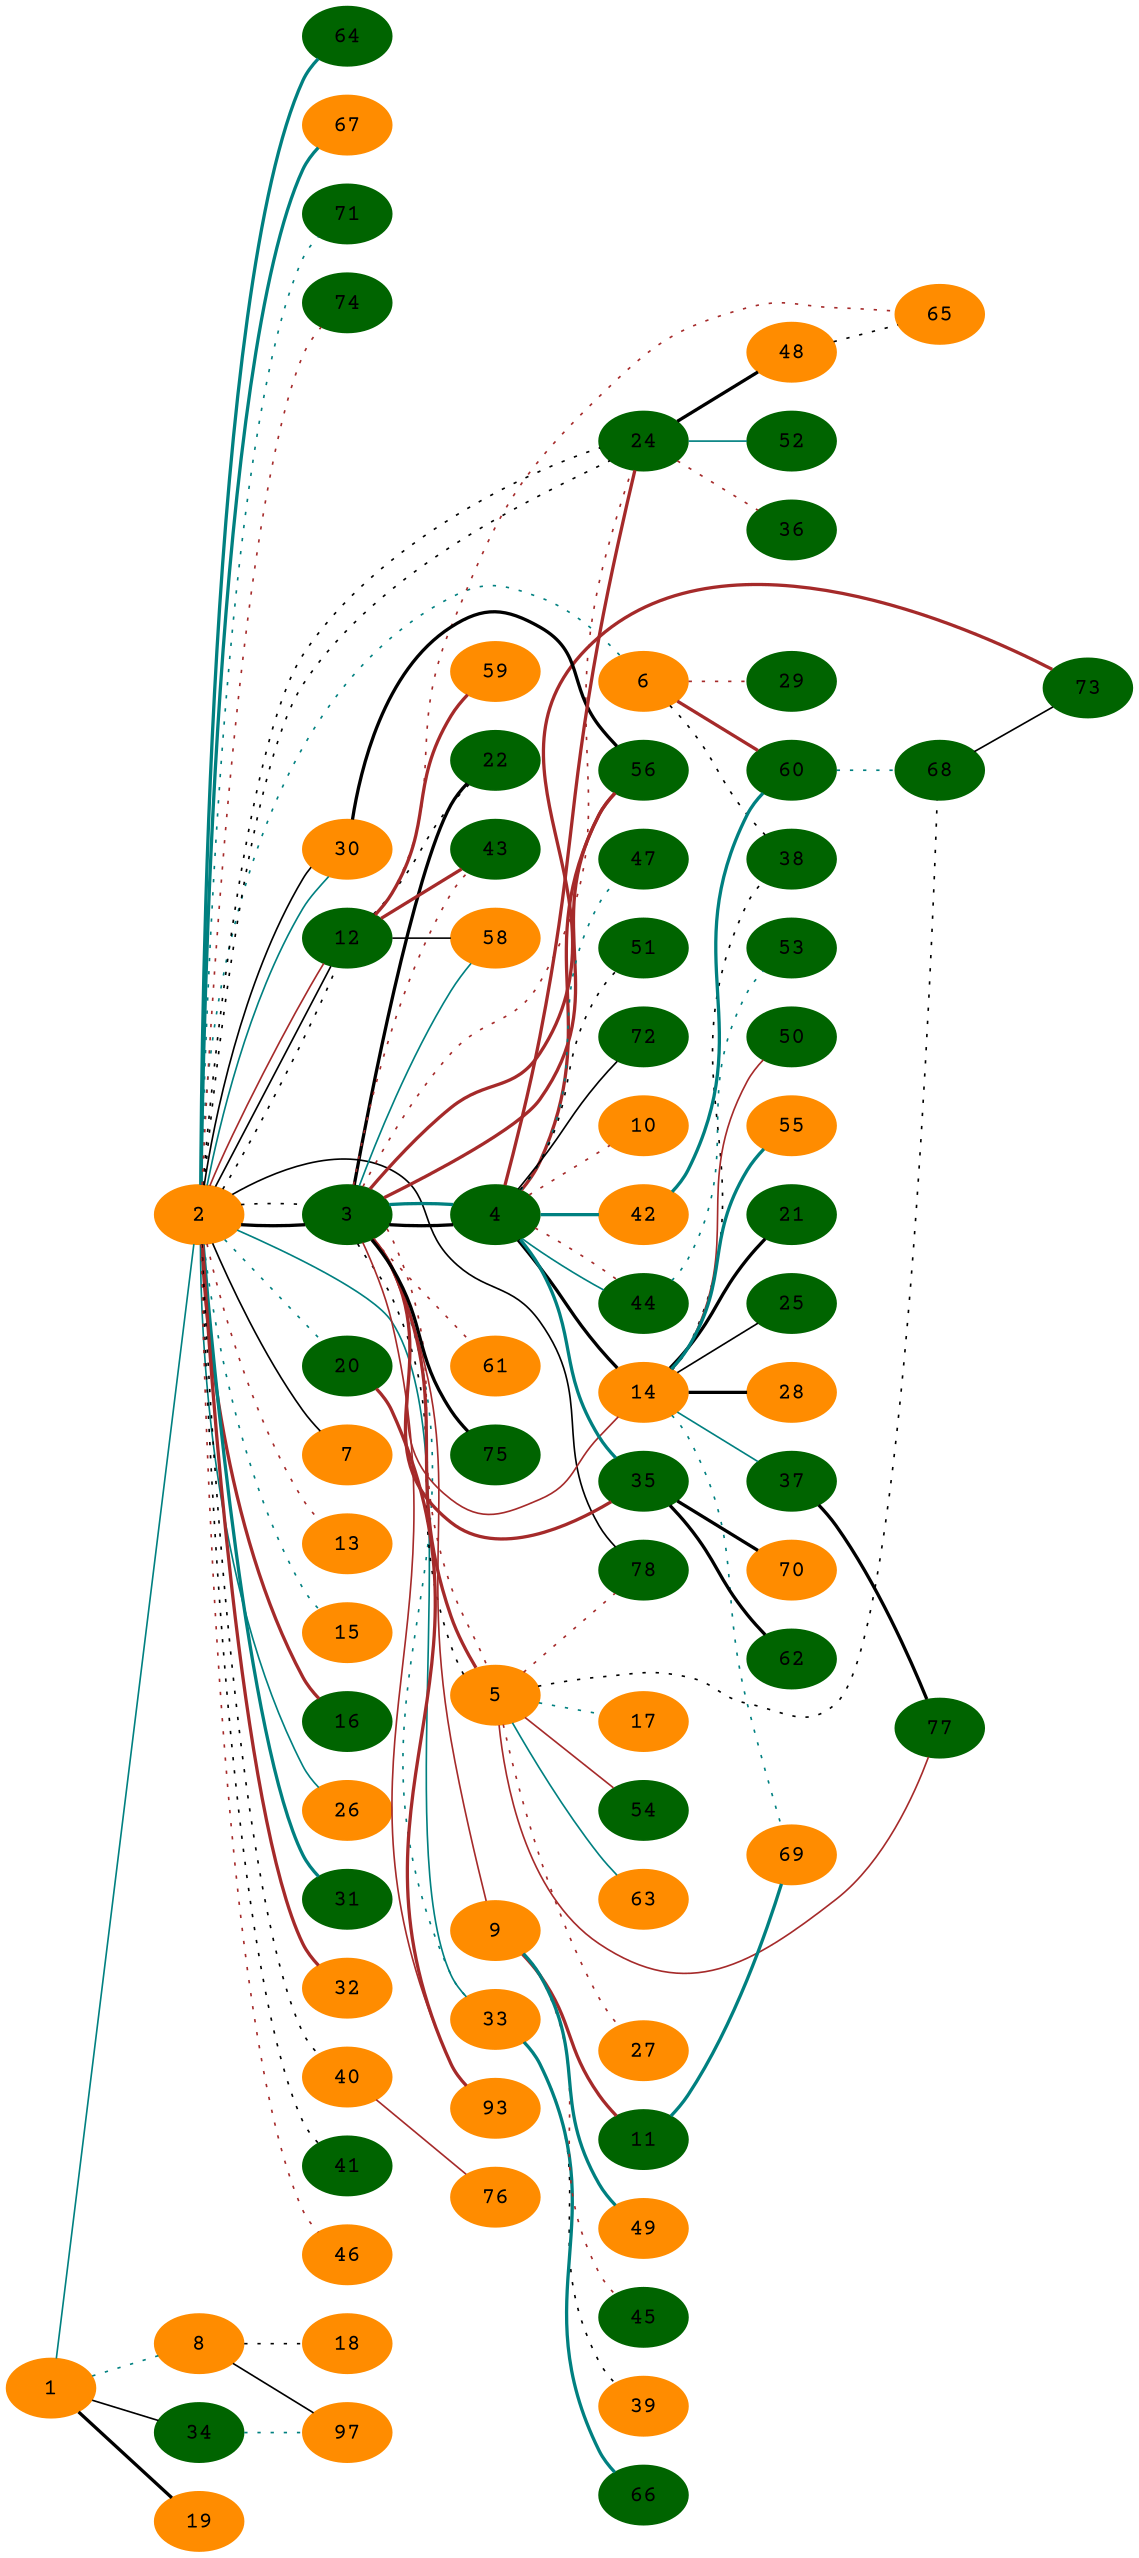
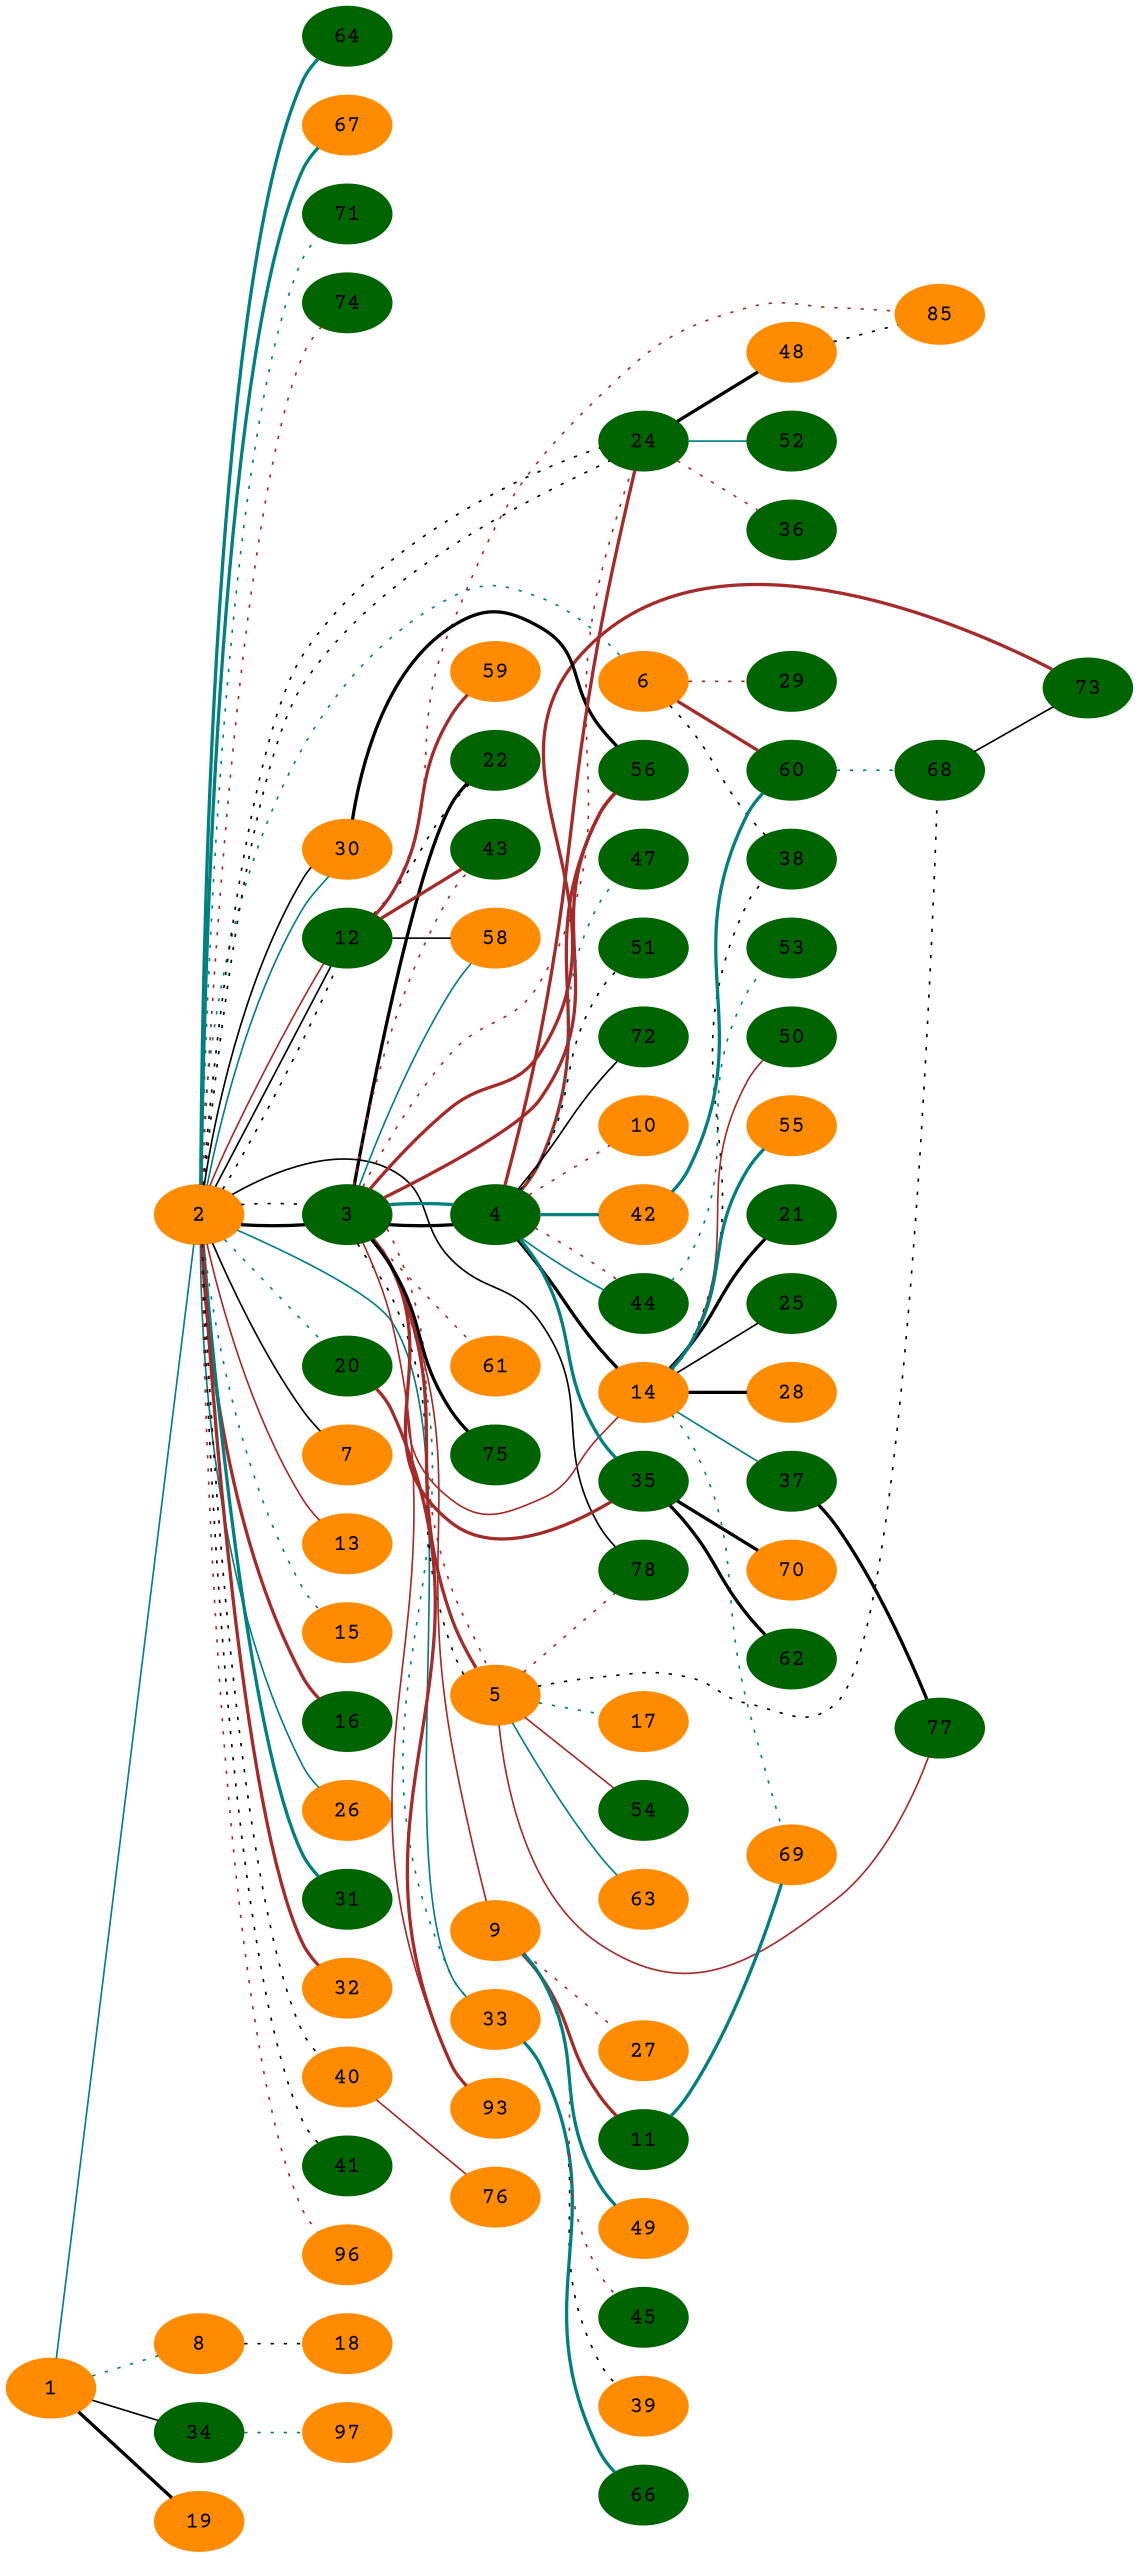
node "65": label "65" -> "85"
edge "2" -- "13": style dotted -> solid
edge "5" -- "27": now "9" -- "27"
node "46": label "46" -> "96"
edge "8" -- "97": removed
